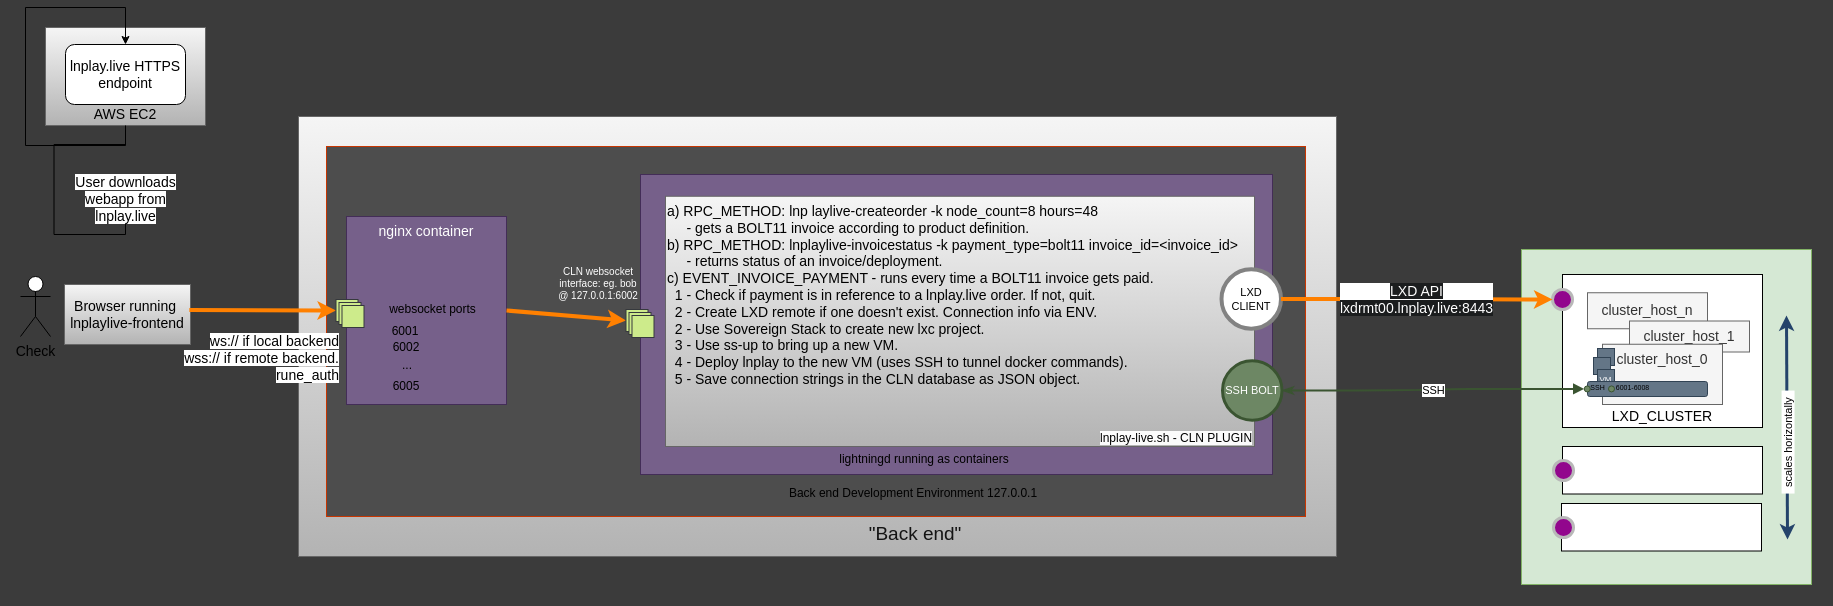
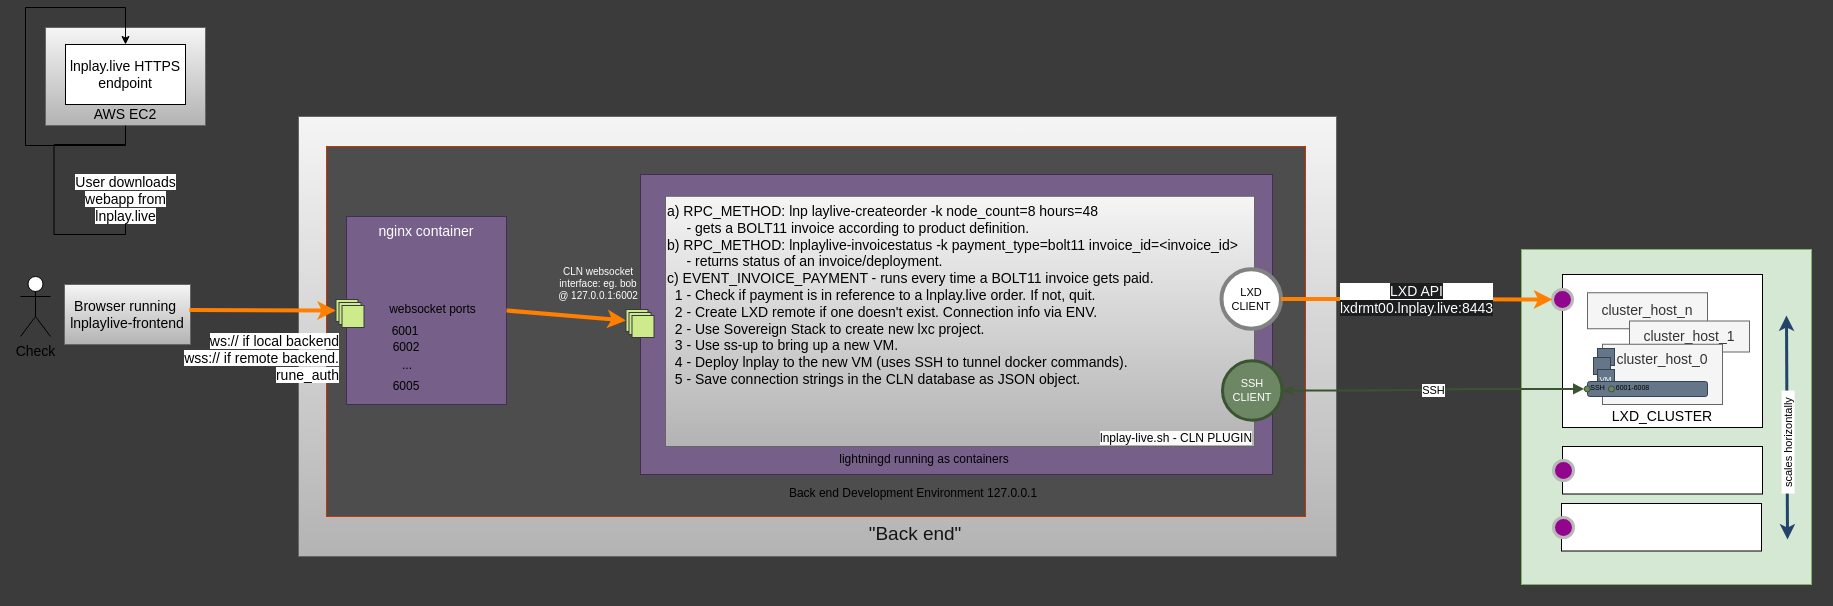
node "lnplay.live HTTPS endpoint": shape rounded rectangle -> rectangle
node "SSH BOLT": label "SSH BOLT" -> "SSH CLIENT"
